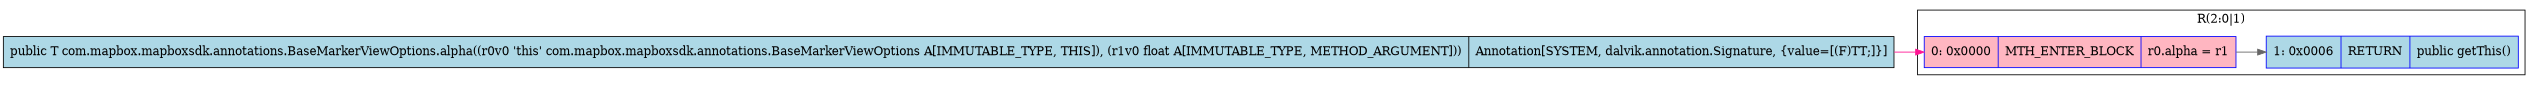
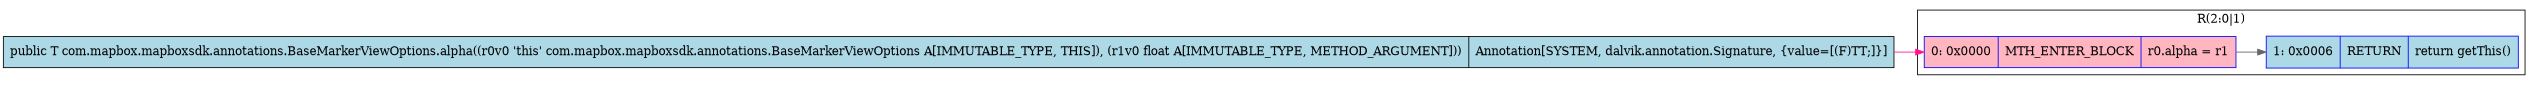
node "1: 0x0006": text "public getThis()" -> "return getThis()"
